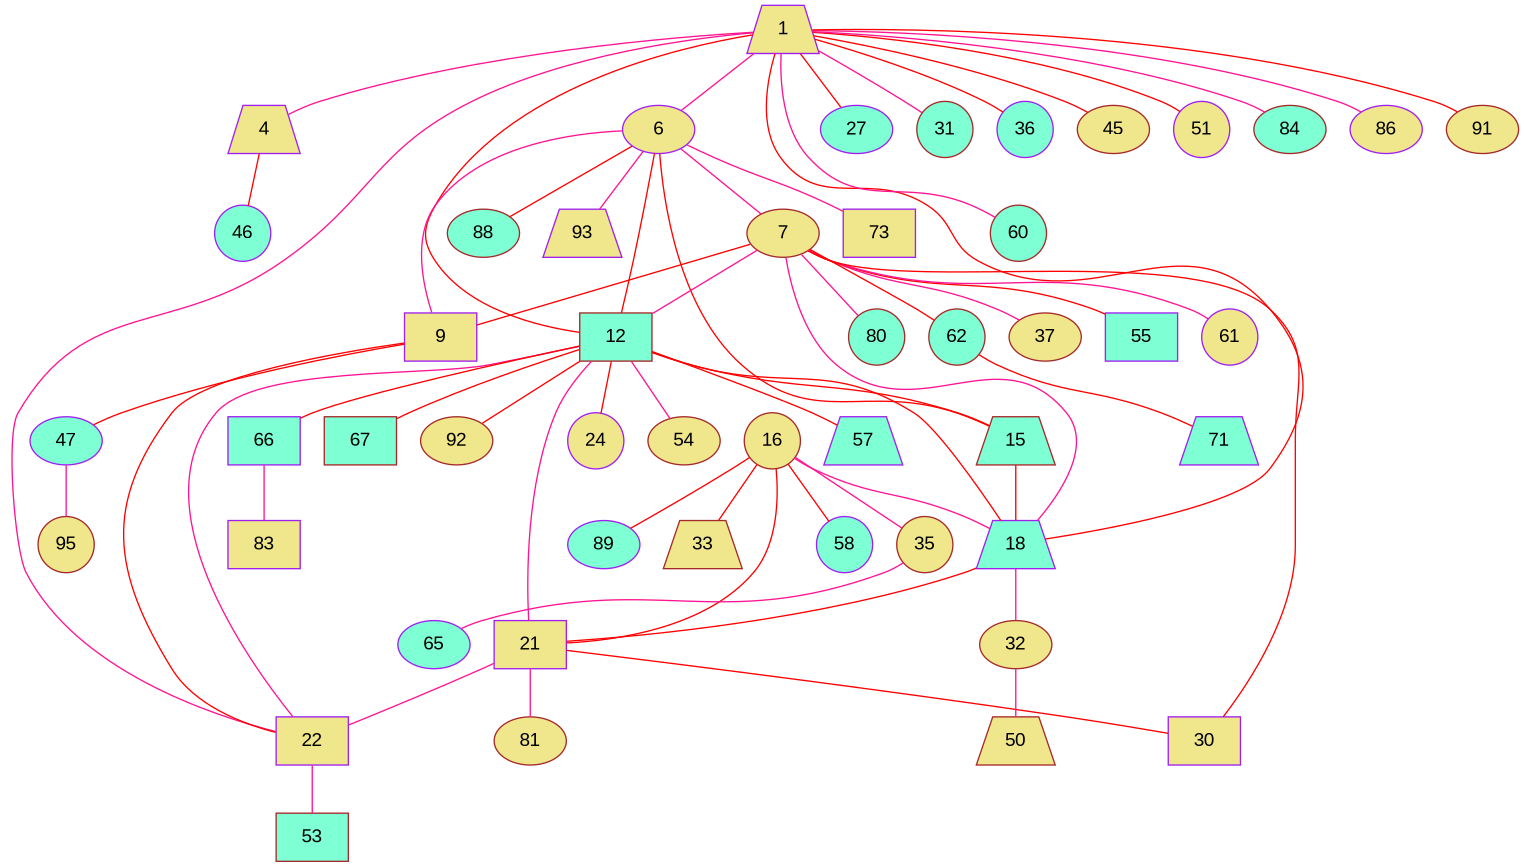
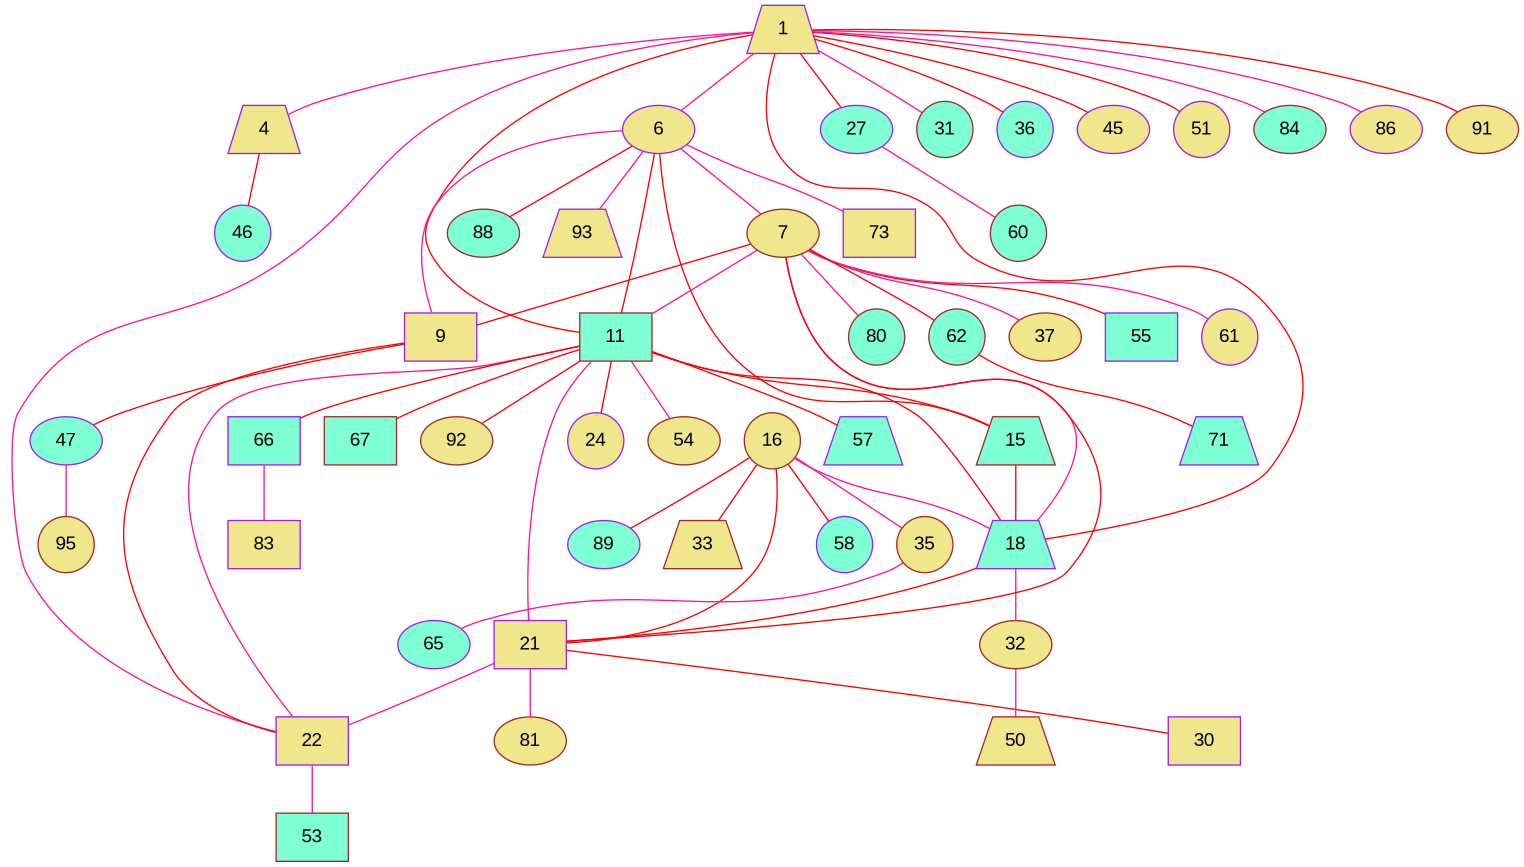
node "45": color brown -> purple
edge "1" -- "60": now "27" -- "60"
edge "7" -- "30": now "7" -- "21"
node "12": label "12" -> "11"
